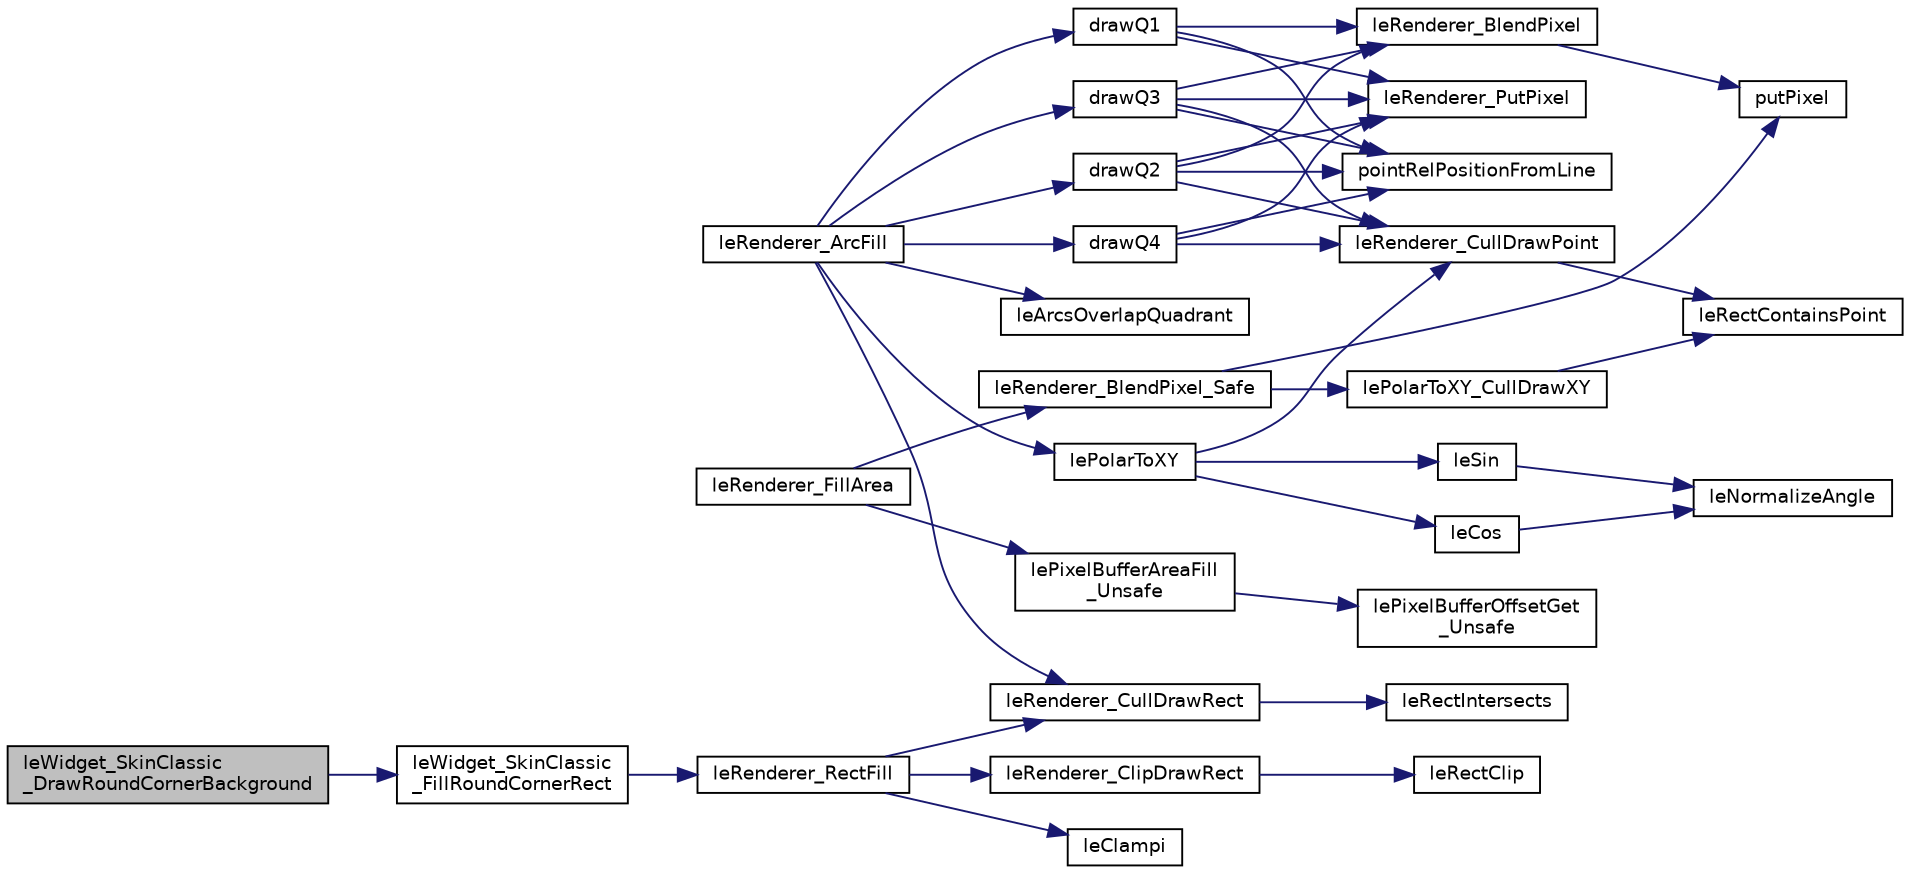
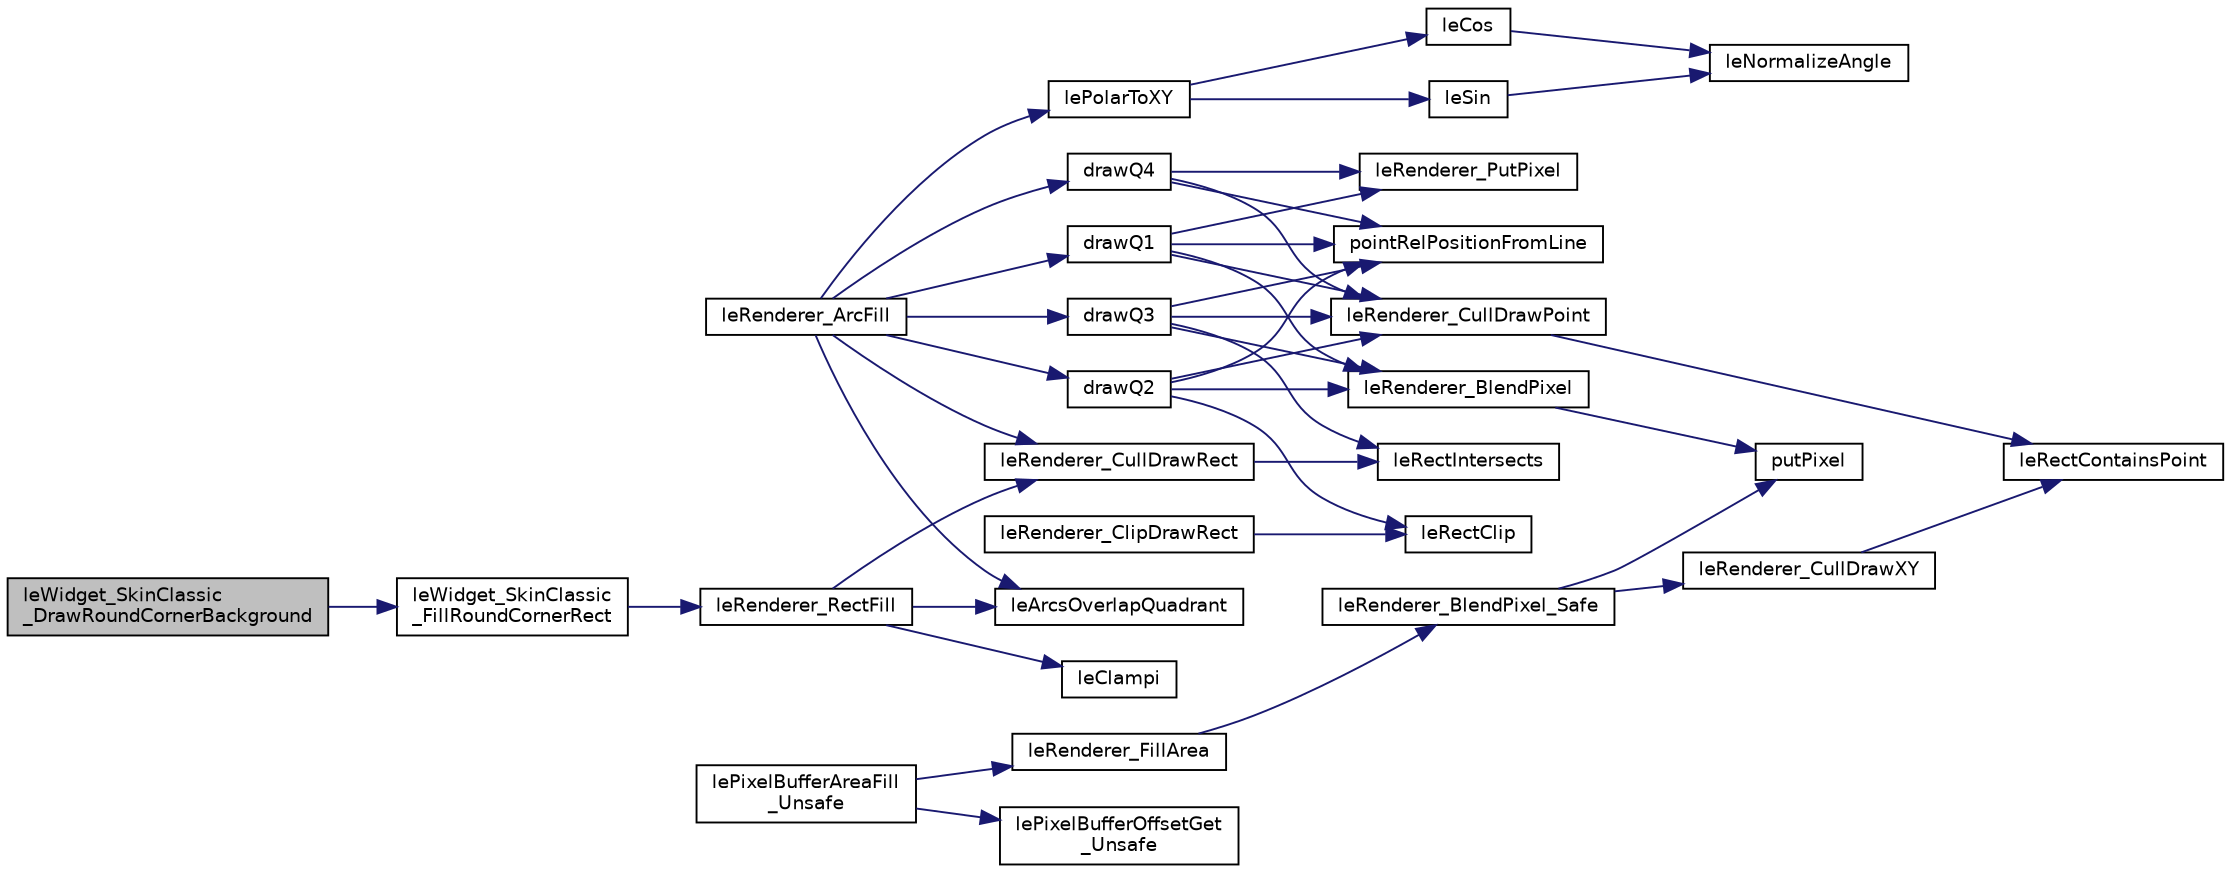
edge "drawQ3" -> "leRenderer_PutPixel": now "drawQ3" -> "leRectIntersects"
edge "drawQ2" -> "leRenderer_PutPixel": now "drawQ2" -> "leRectClip"
edge "lePolarToXY" -> "leRenderer_CullDrawPoint": now "drawQ1" -> "leRenderer_CullDrawPoint"
node "lePolarToXY_CullDrawXY": label "lePolarToXY_CullDrawXY" -> "leRenderer_CullDrawXY"
edge "leRenderer_FillArea" -> "lePixelBufferAreaFill _Unsafe": reversed
edge "leRenderer_RectFill" -> "leRenderer_ClipDrawRect": now "leRenderer_RectFill" -> "leArcsOverlapQuadrant"
